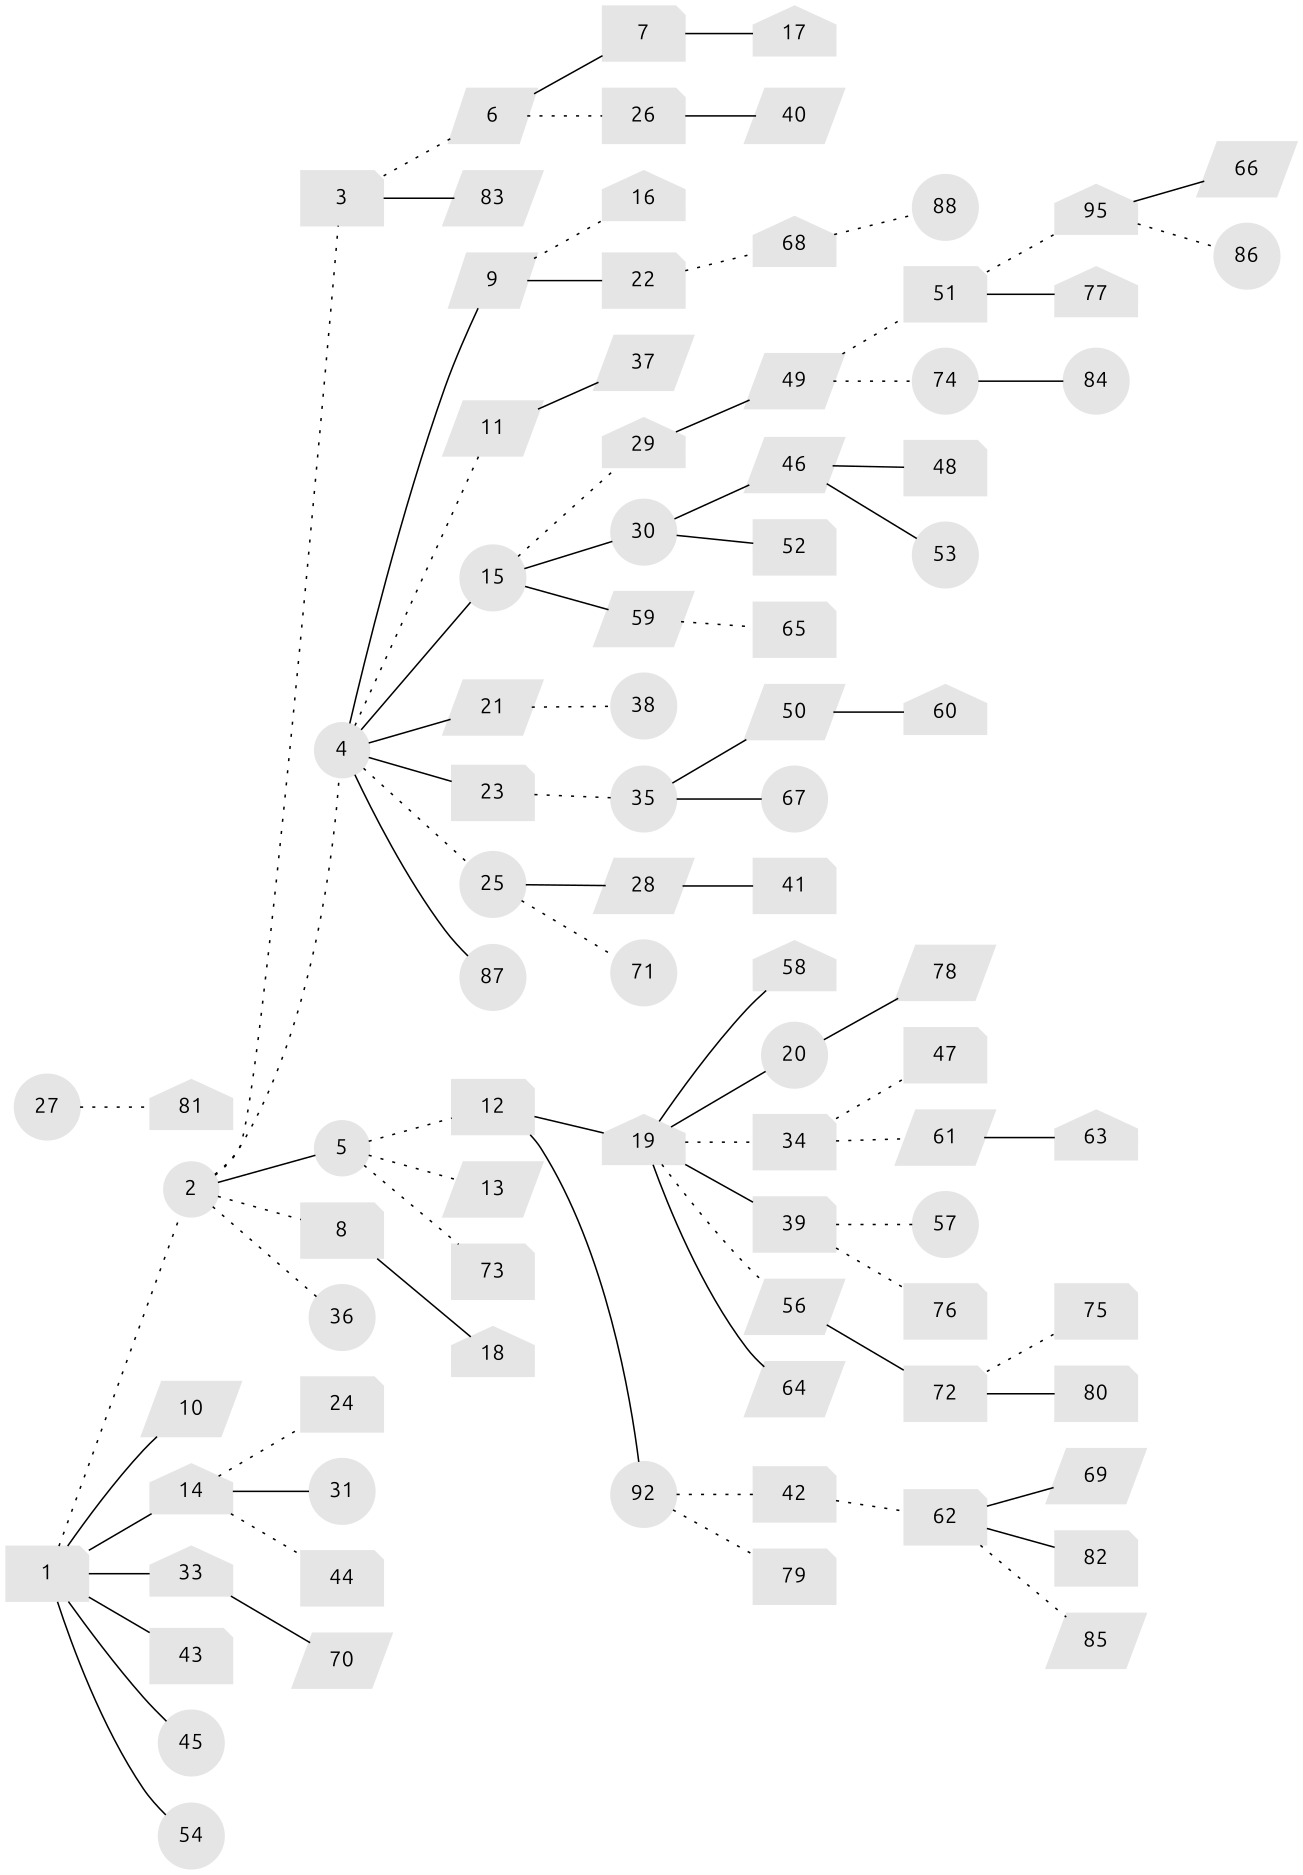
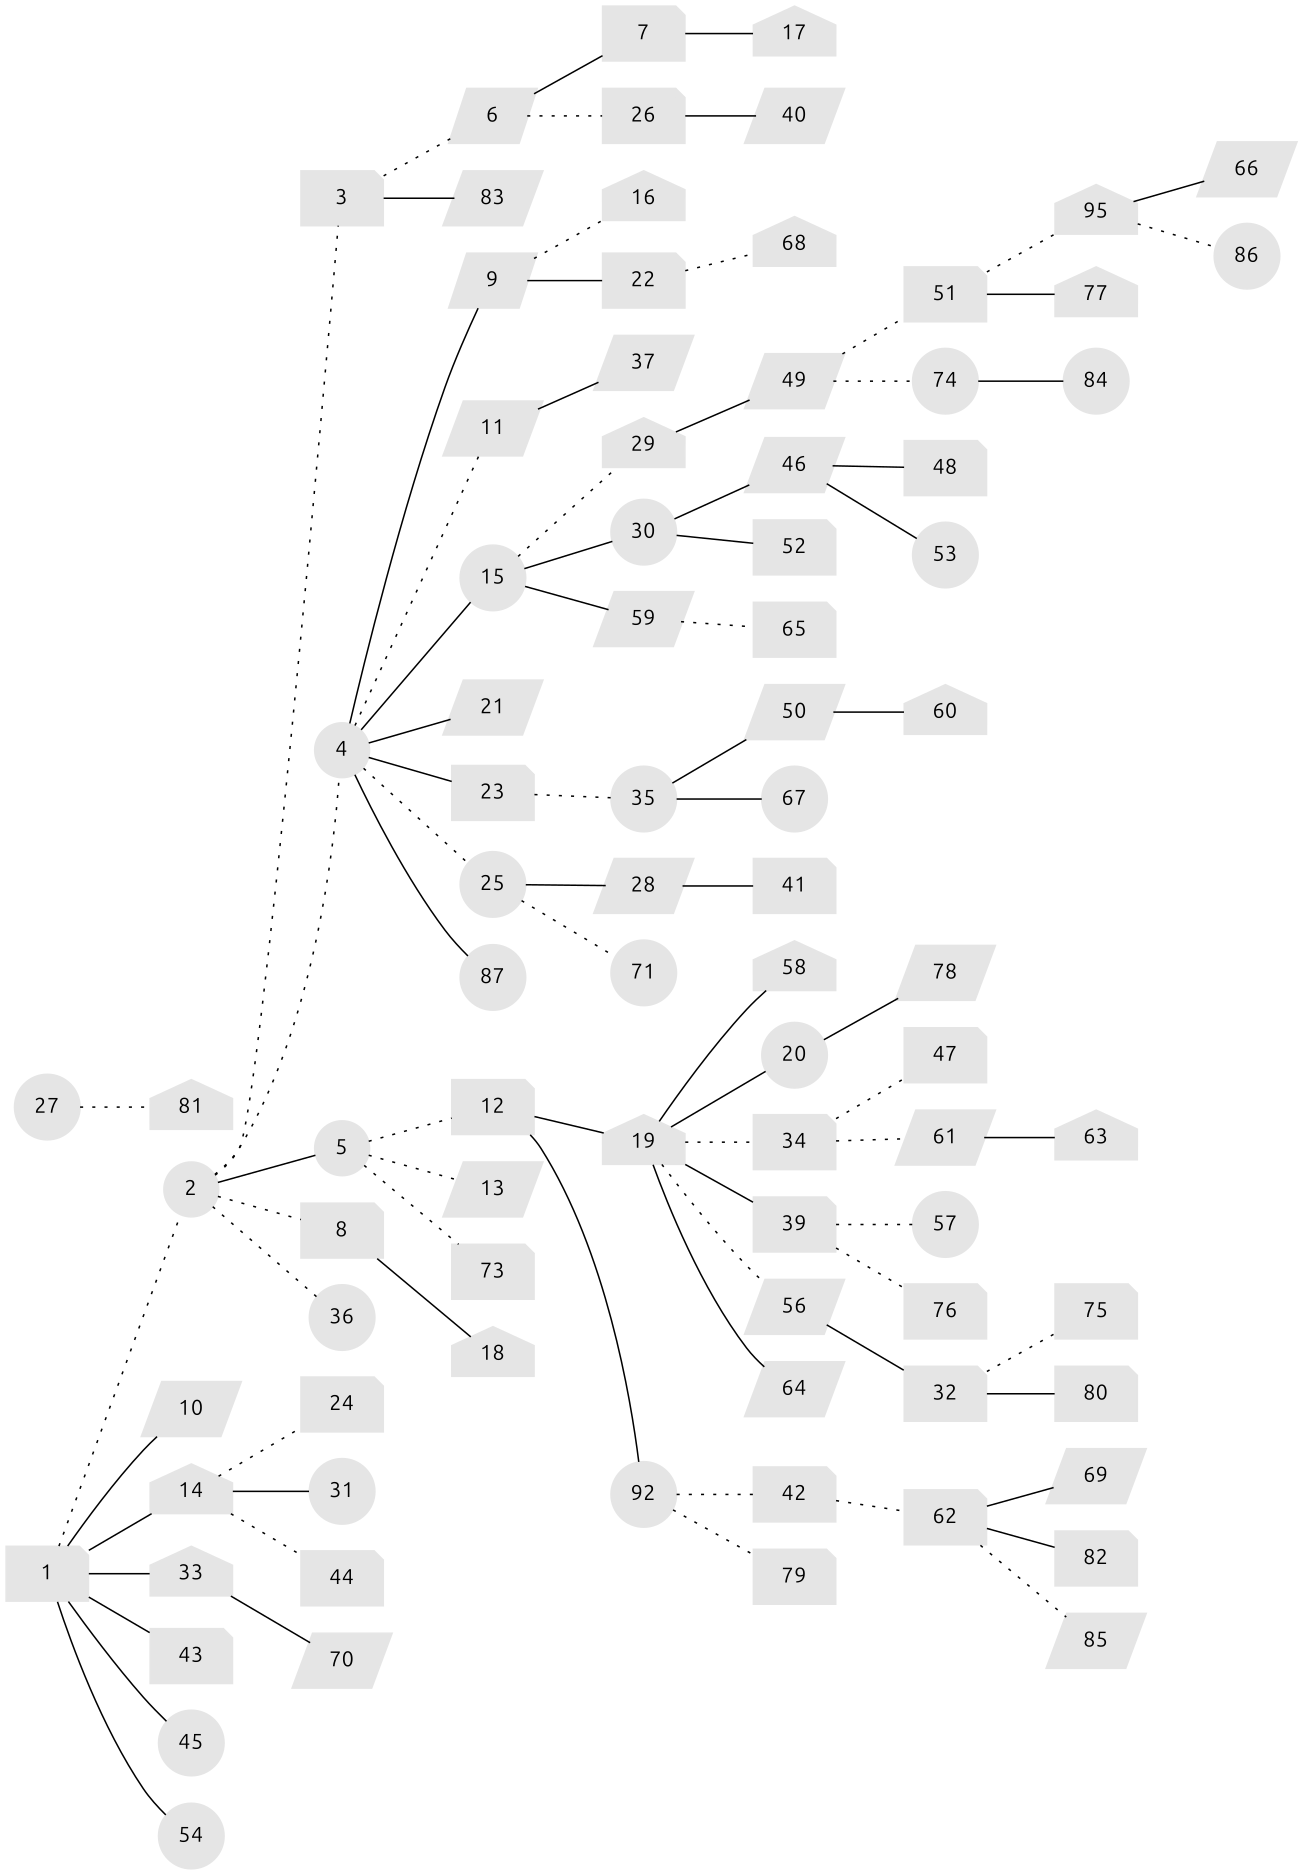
node "88": removed
node "38": removed
node "72": label "72" -> "32"
